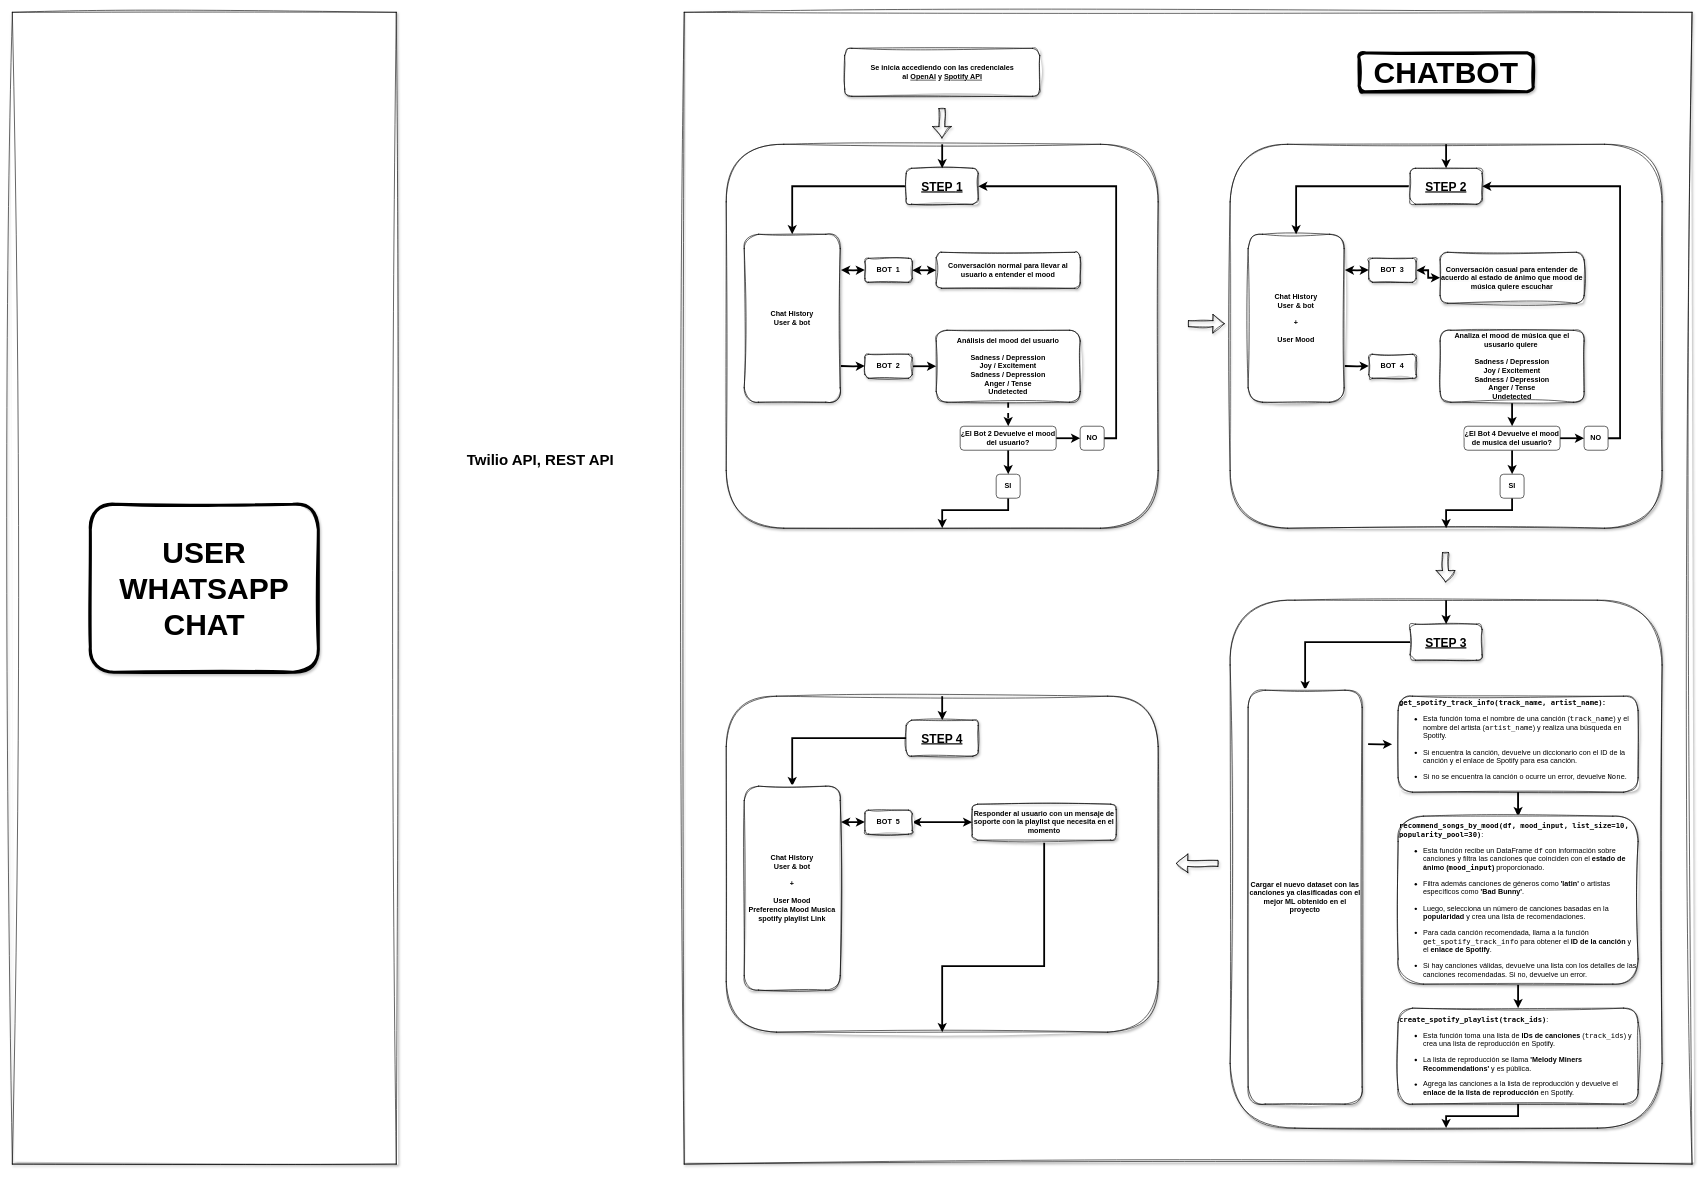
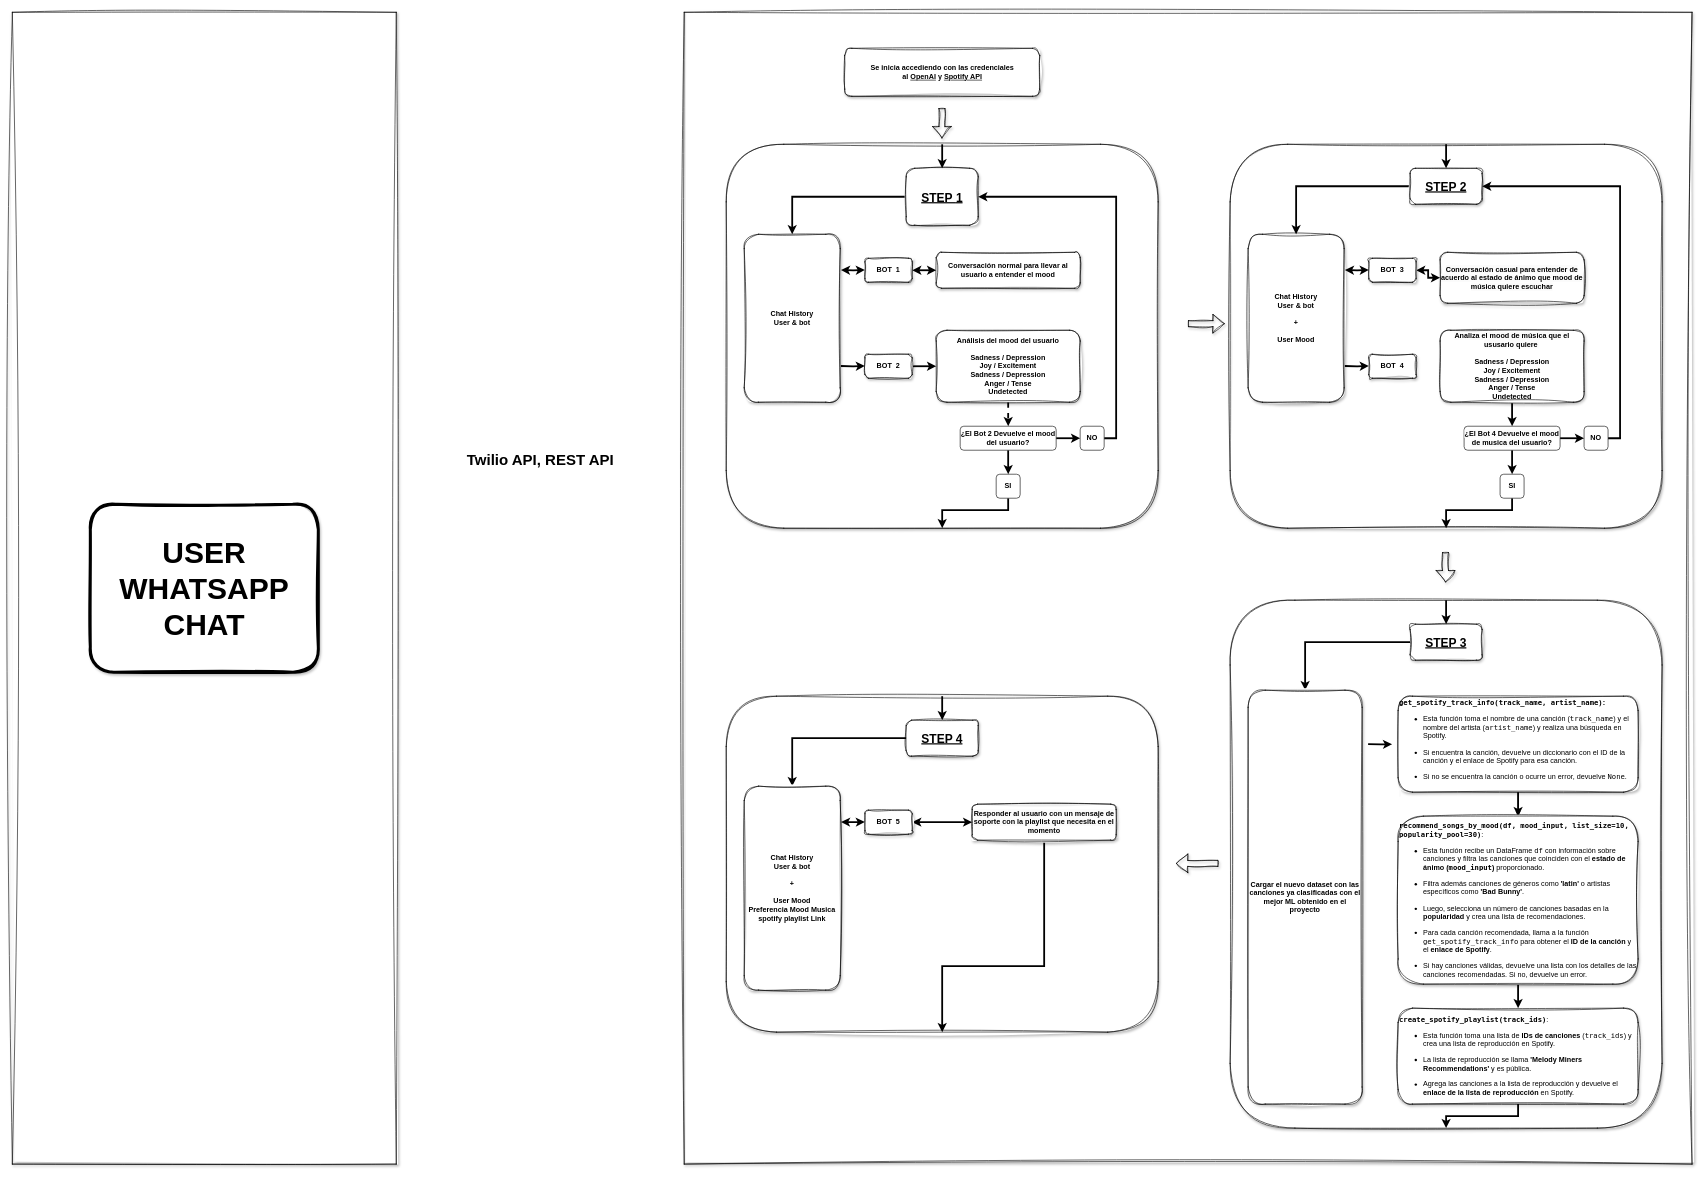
node "CHATBOT": removed
node "STEP 1": size 72x36 -> 72x57
